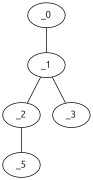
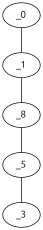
edge "_1" -- "_3": now "_5" -- "_3"
node "_2": label "_2" -> "_8"
